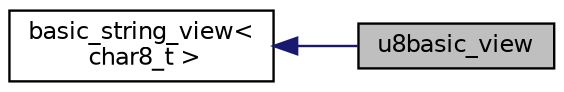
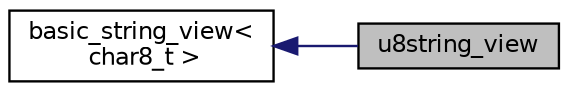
node "u8basic_view": label "u8basic_view" -> "u8string_view"
